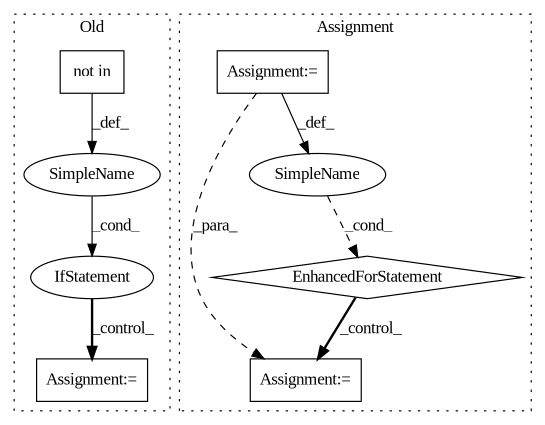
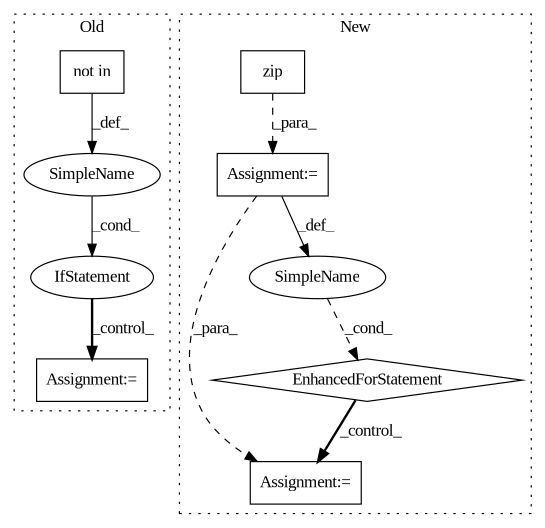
cluster "Assignment": label "Assignment" -> "New"
node "zip": added
